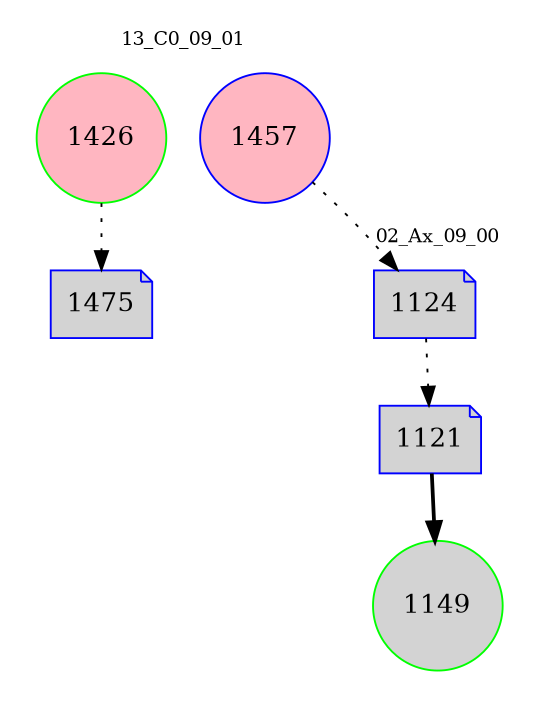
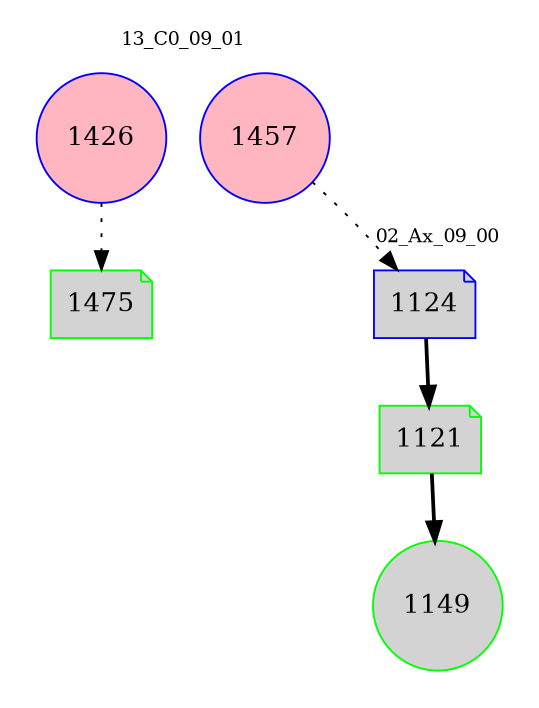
node "1426": color green -> blue
node "1475": color blue -> green
edge "1124" -> "1121": style dotted -> bold
node "1121": color blue -> green
